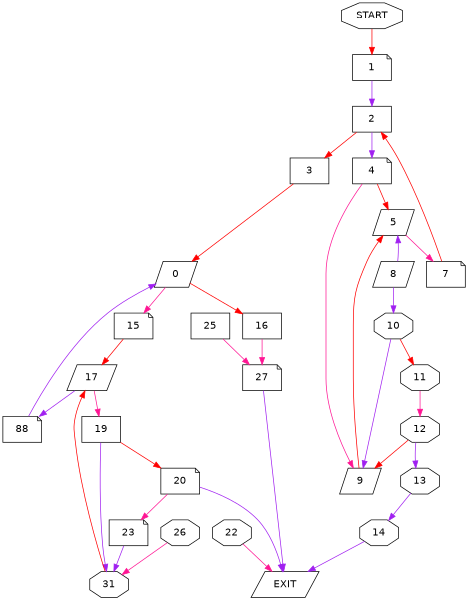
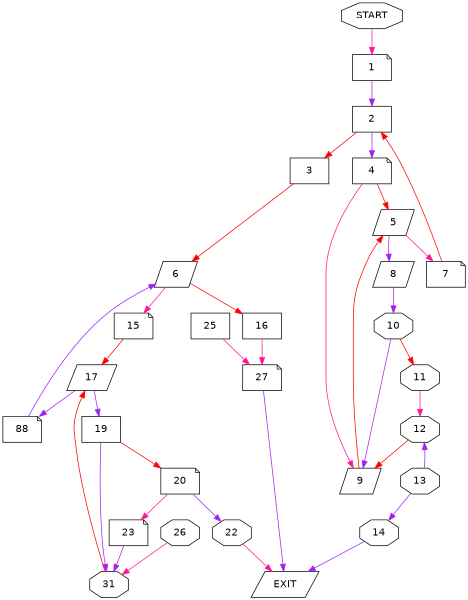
edge "START" -> "1": color red -> deeppink
edge "8" -> "5": reversed
node "0": label "0" -> "6"
edge "17" -> "19": color deeppink -> purple
edge "12" -> "13": reversed
edge "20" -> "EXIT": now "20" -> "22"
